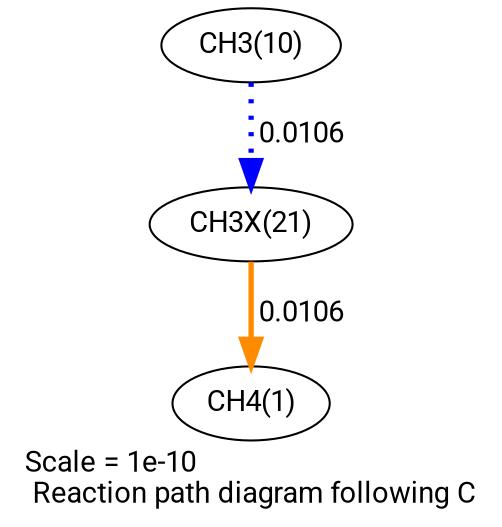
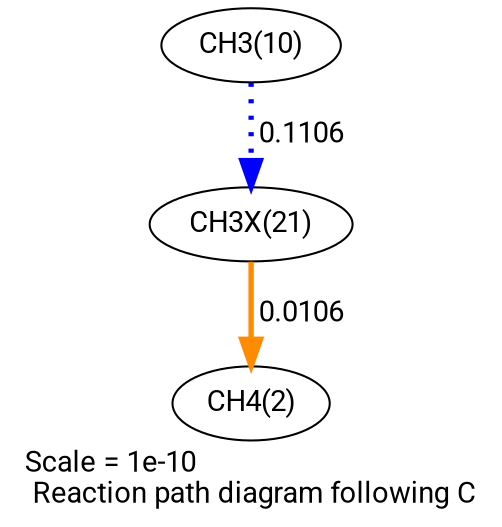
edge "CH3(10)" -> "CH3X(21)": label " 0.0106" -> " 0.1106"
node "CH4(1)": label "CH4(1)" -> "CH4(2)"
